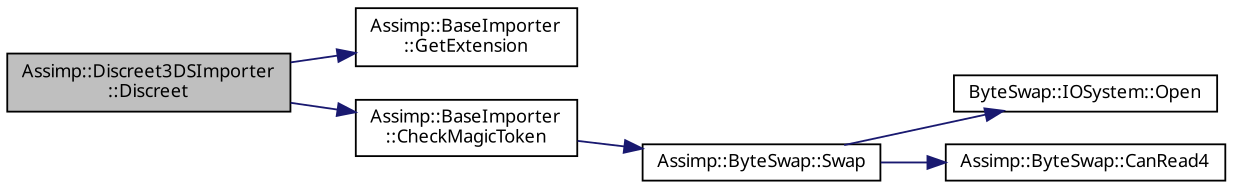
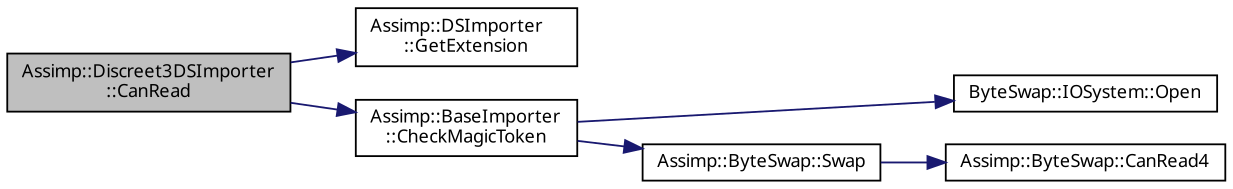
node "Assimp::BaseImporter ::GetExtension": label "Assimp::BaseImporter ::GetExtension" -> "Assimp::DSImporter ::GetExtension"
node "Assimp::Discreet3DSImporter ::Discreet": label "Assimp::Discreet3DSImporter ::Discreet" -> "Assimp::Discreet3DSImporter ::CanRead"
edge "Assimp::ByteSwap::Swap" -> "ByteSwap::IOSystem::Open": now "Assimp::BaseImporter ::CheckMagicToken" -> "ByteSwap::IOSystem::Open"
